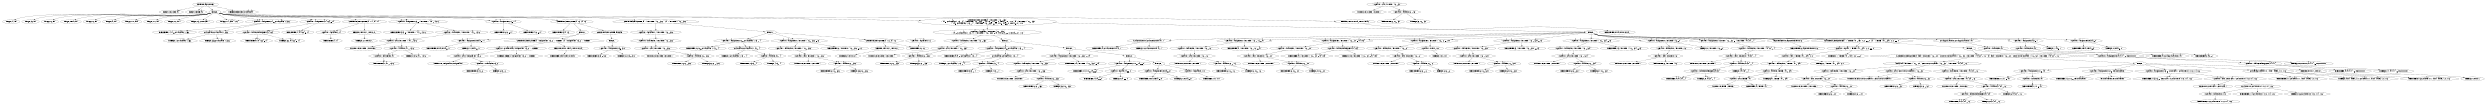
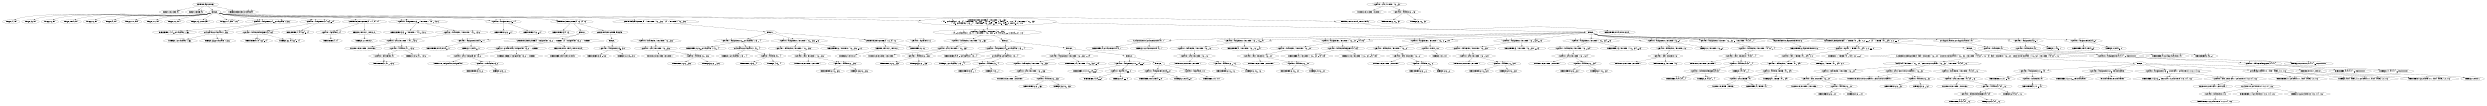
node "(<operator>.logicalNot,!*(_DWORD *)(v6 + 328))": removed
